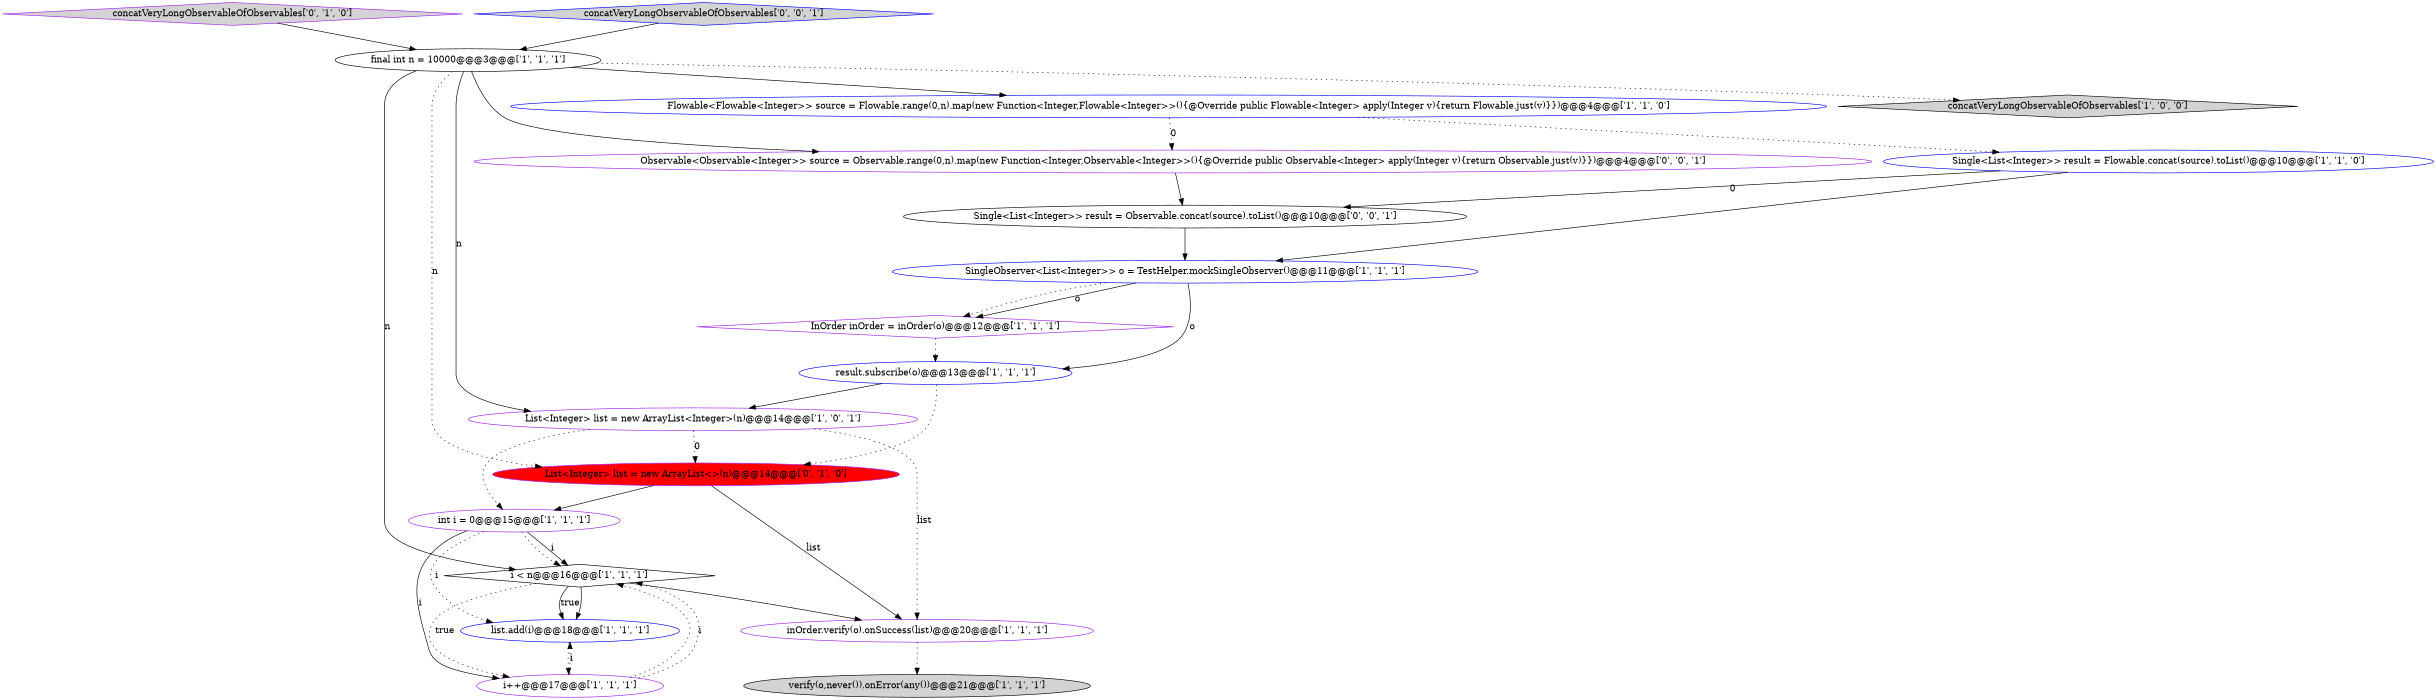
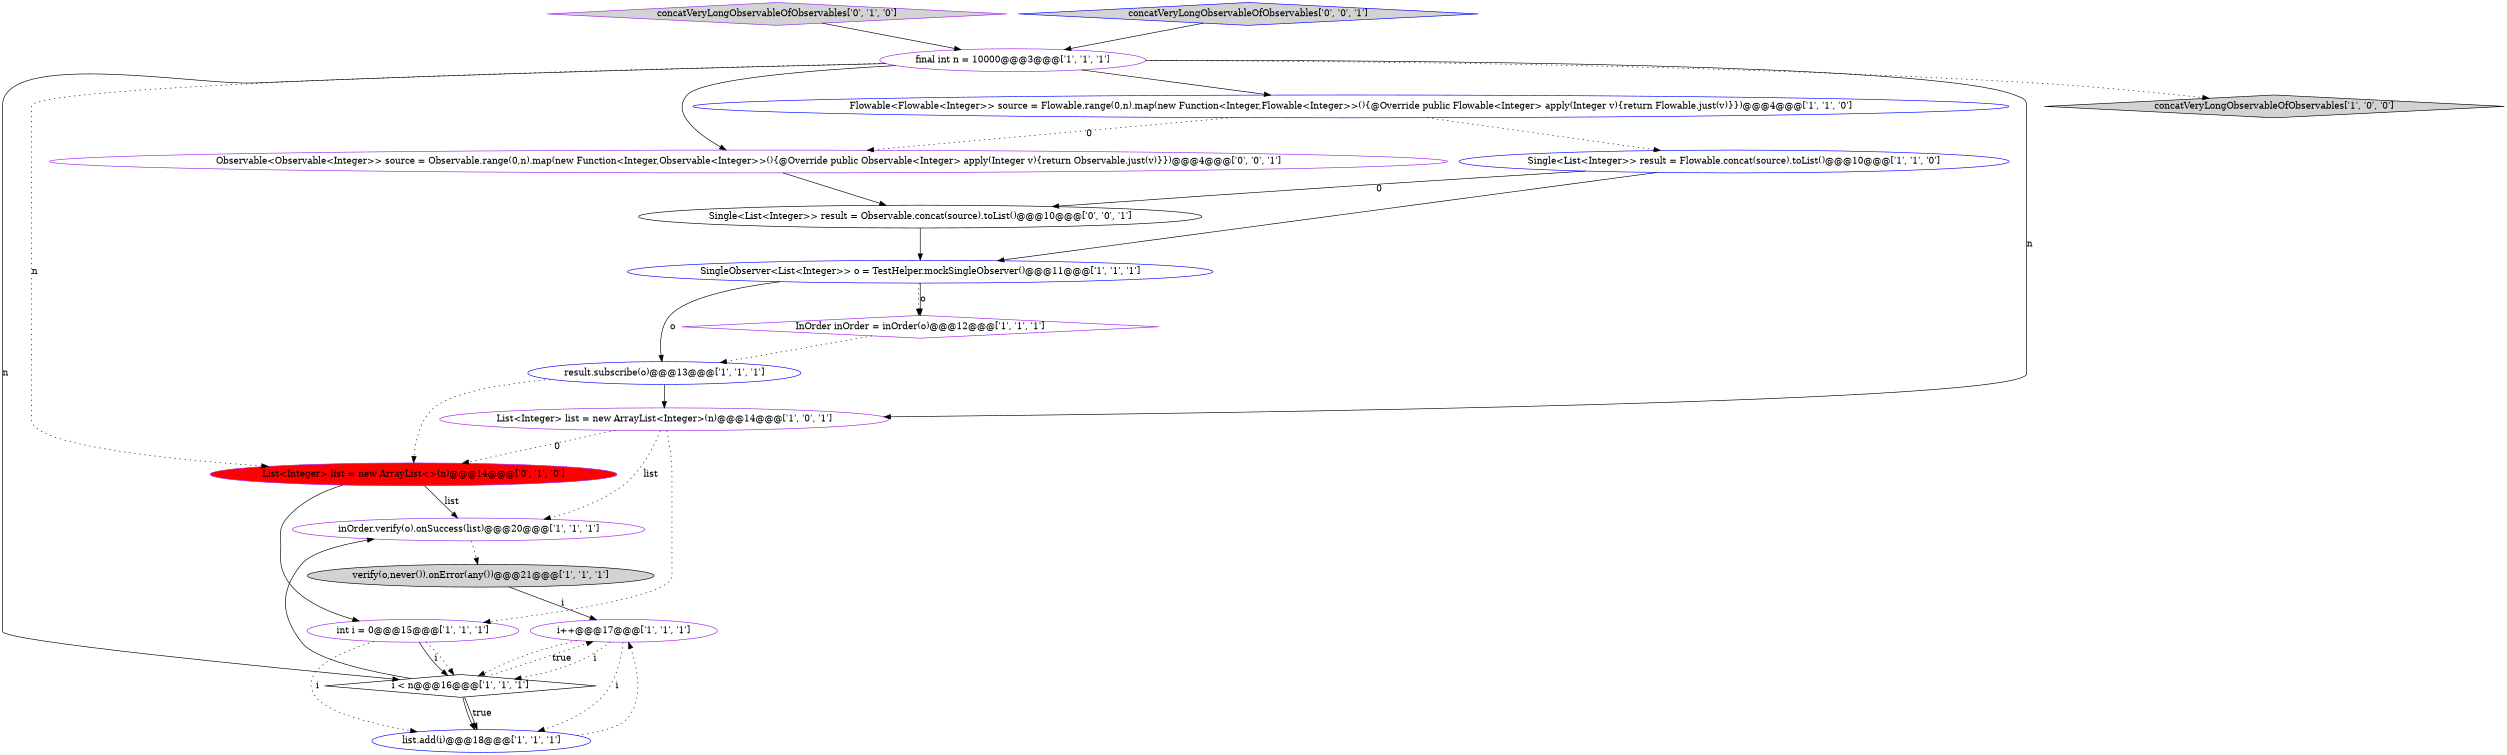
node "final int n = 10000@@@3@@@['1', '1', '1']": color black -> purple
edge "int i = 0@@@15@@@['1', '1', '1']" -> "i++@@@17@@@['1', '1', '1']": now "verify(o,never()).onError(any())@@@21@@@['1', '1', '1']" -> "i++@@@17@@@['1', '1', '1']"
